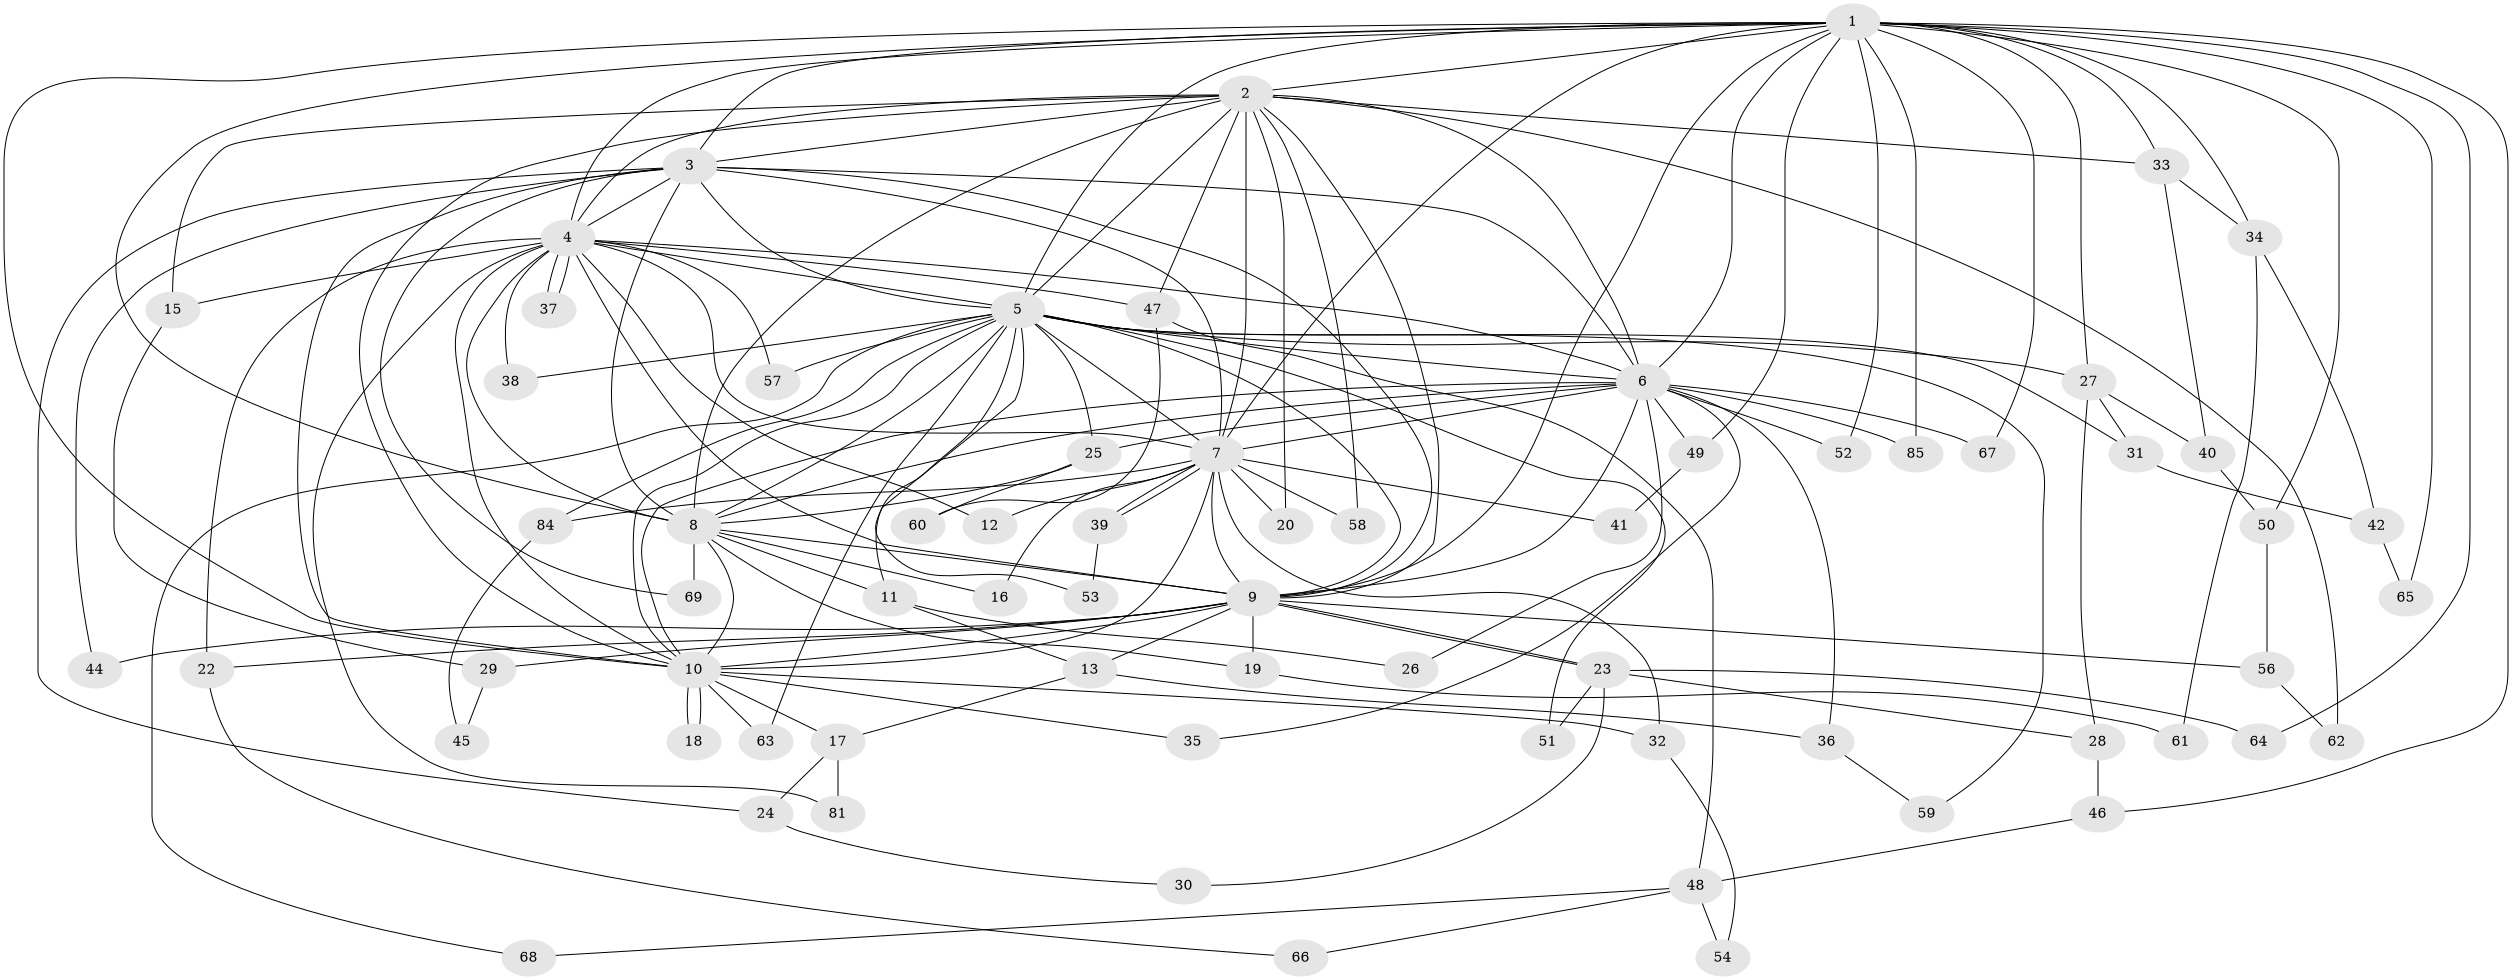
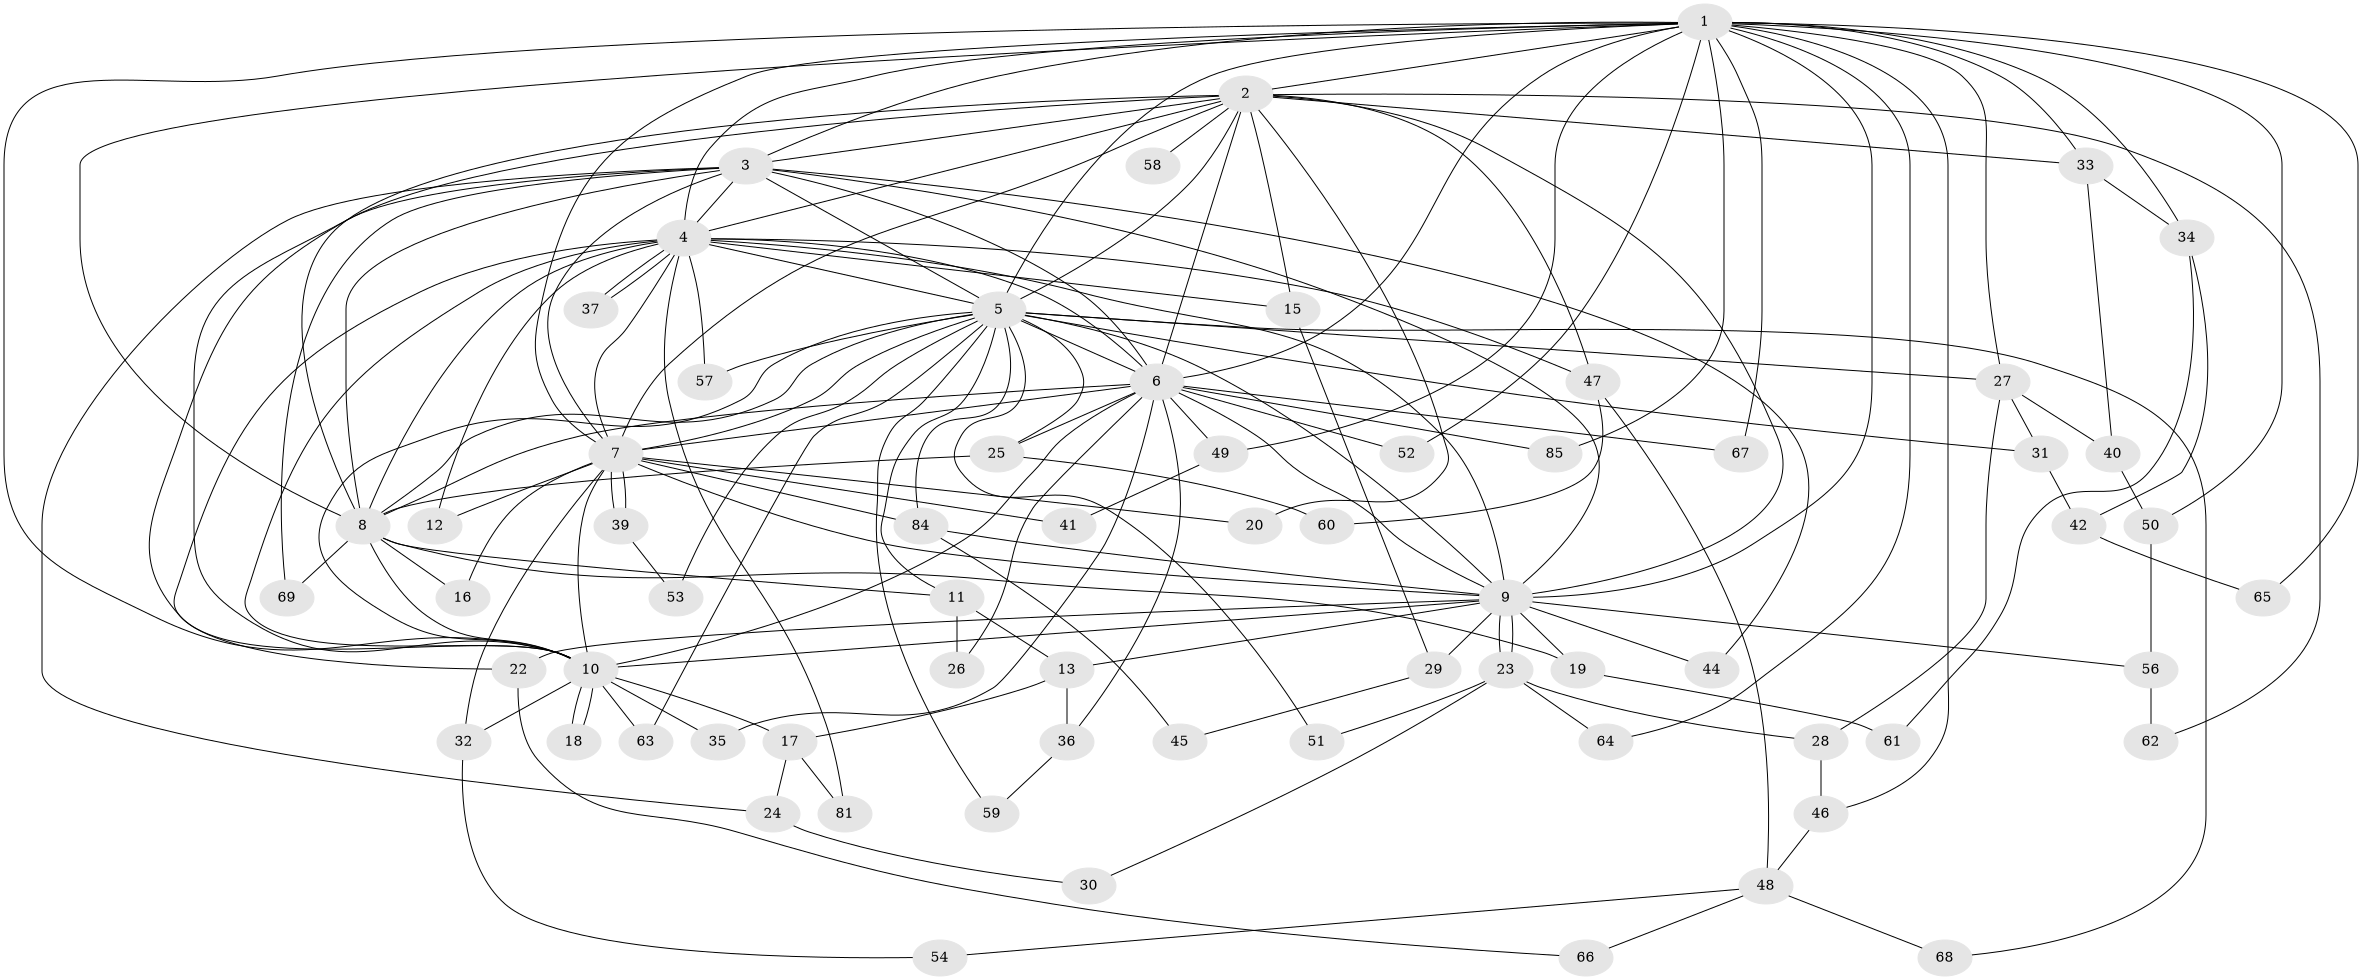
node "38": removed
edge "7" -- "58": removed
edge "8" -- "9": now "84" -- "9"
